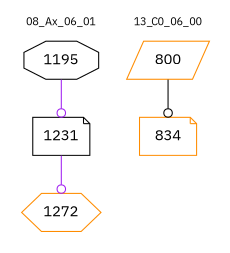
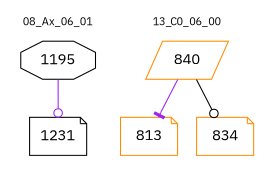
node "800": label "800" -> "840"
node "813": added
node "1272": removed
